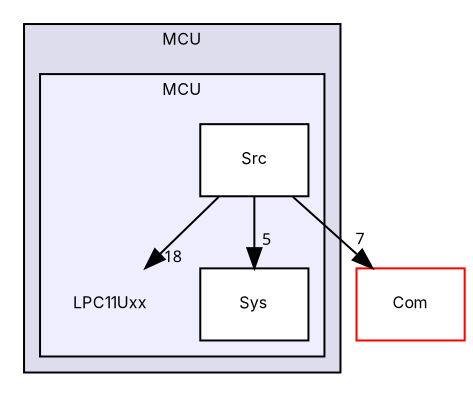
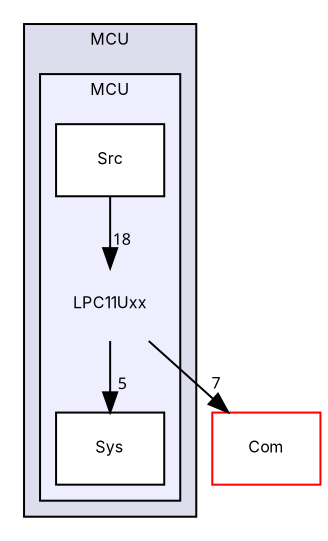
edge "Src" -> "Com": now "LPC11Uxx" -> "Com"
edge "Src" -> "Sys": now "LPC11Uxx" -> "Sys"
